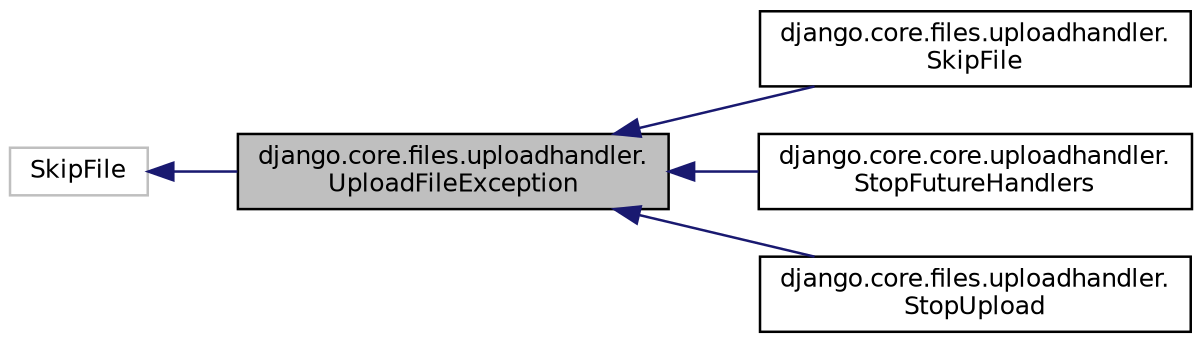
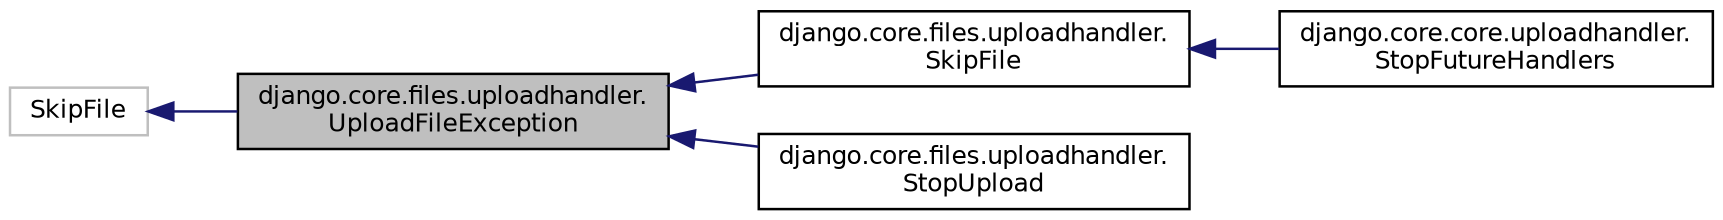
edge "django.core.core.uploadhandler. StopFutureHandlers" -> "django.core.files.uploadhandler. UploadFileException": now "django.core.core.uploadhandler. StopFutureHandlers" -> "django.core.files.uploadhandler. SkipFile"
